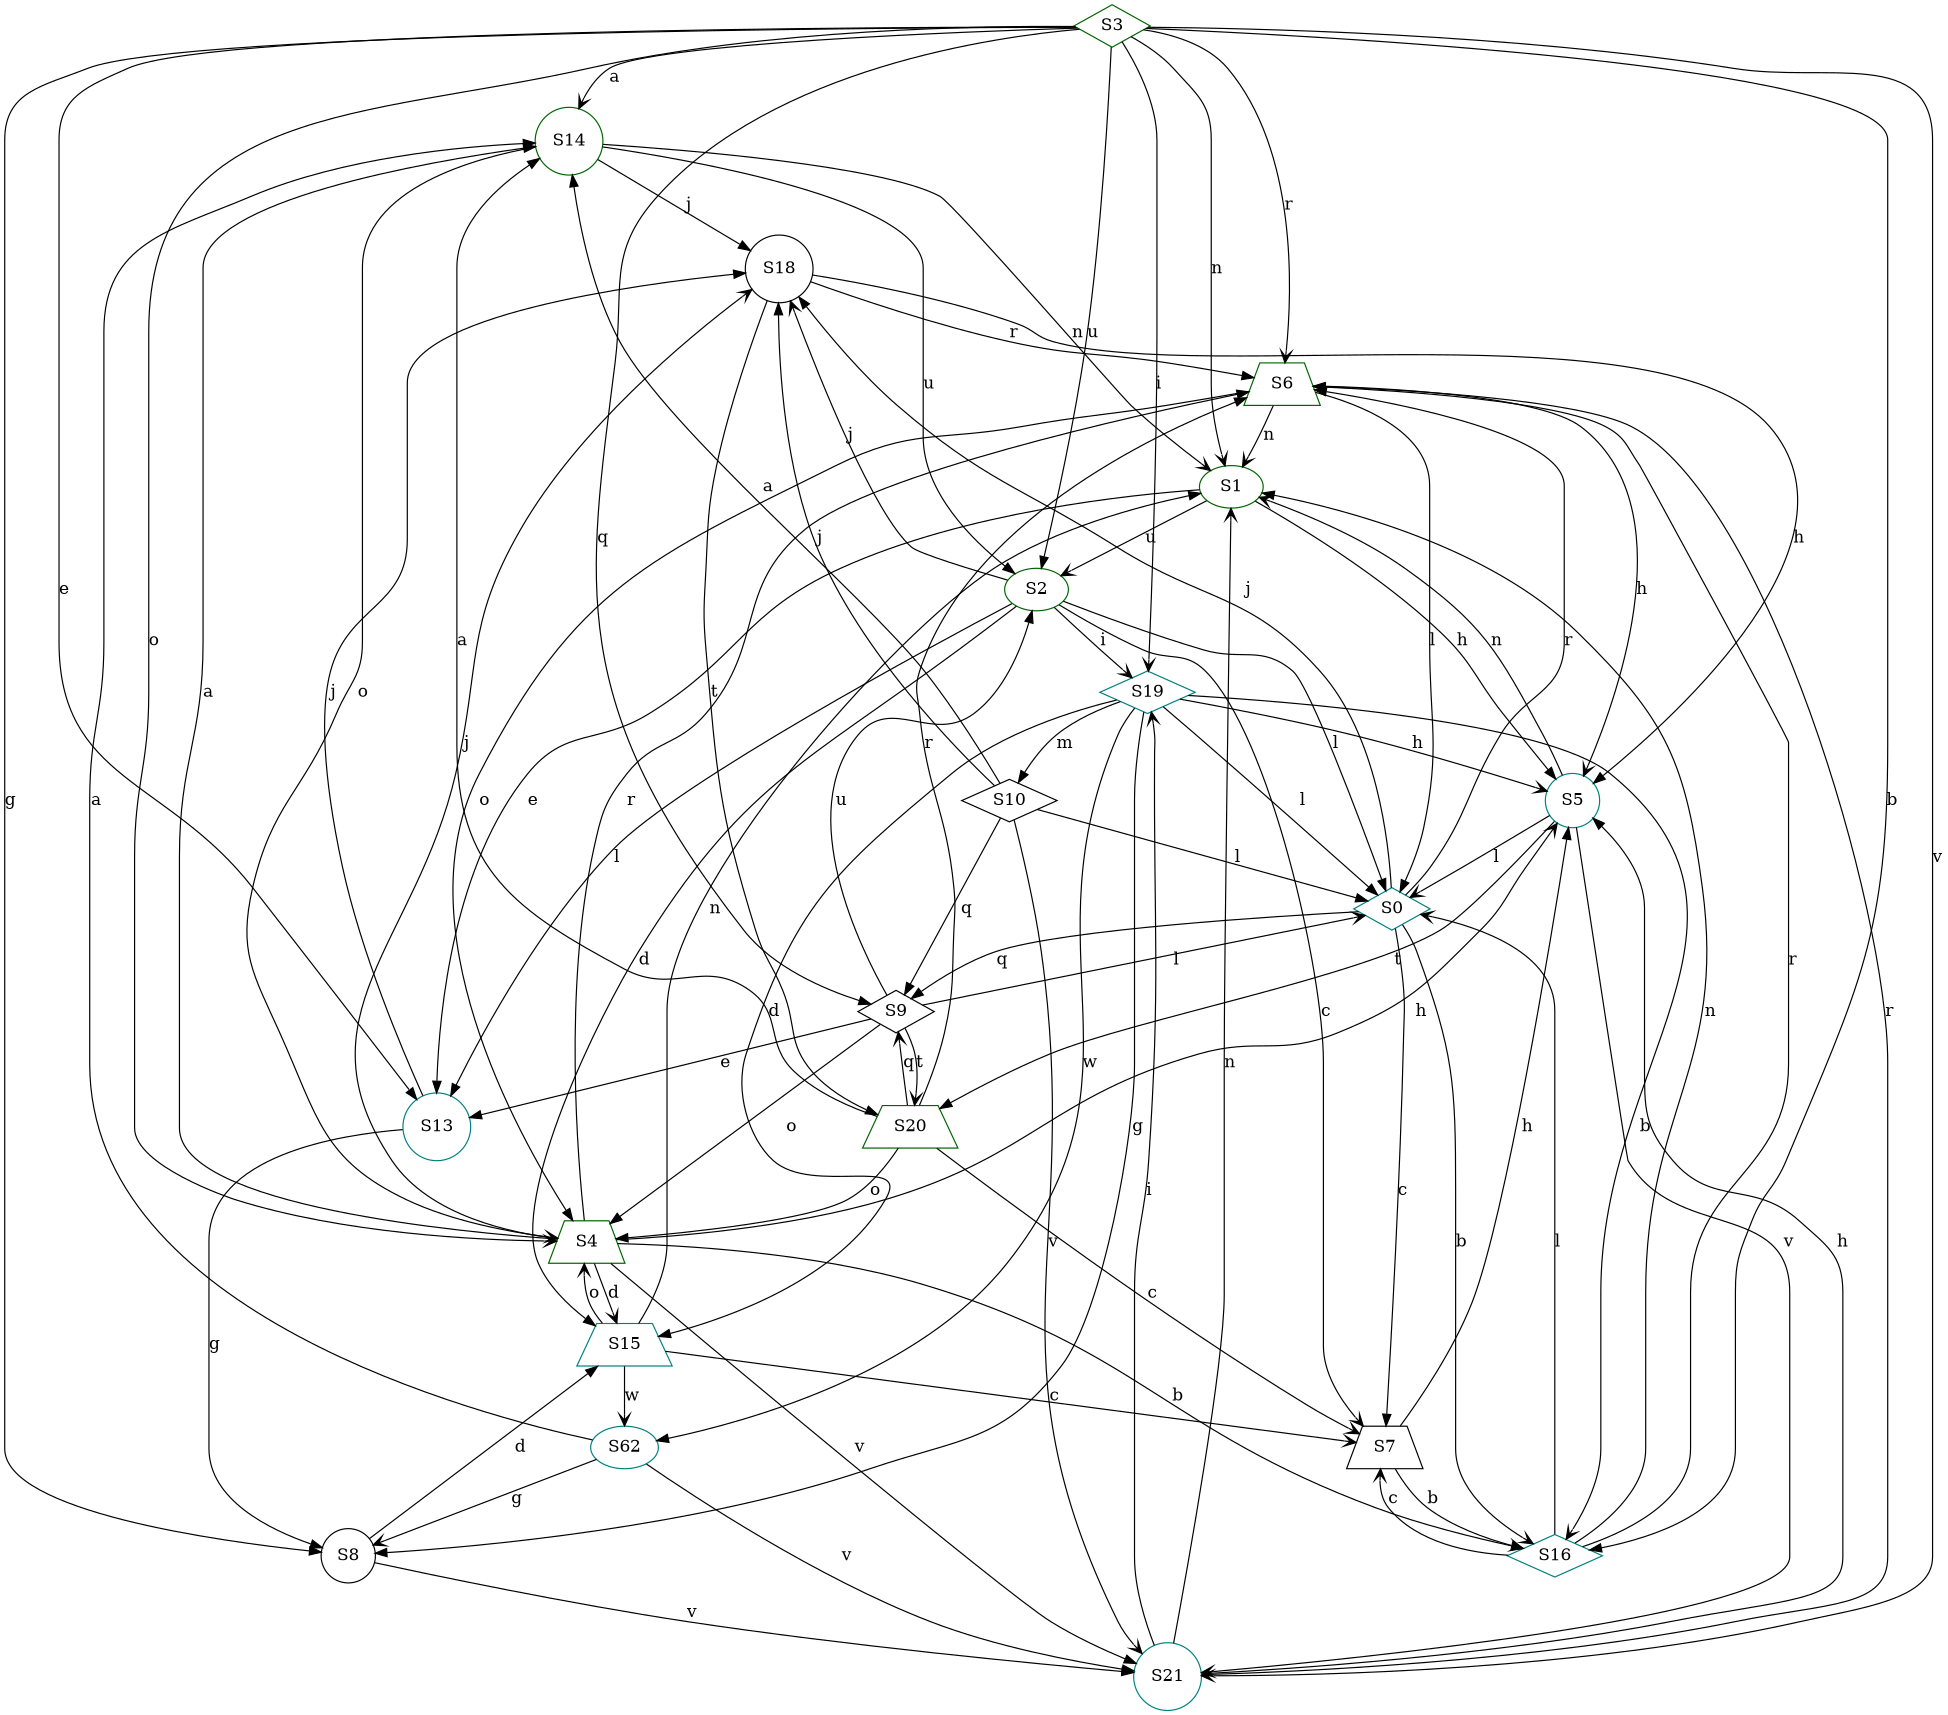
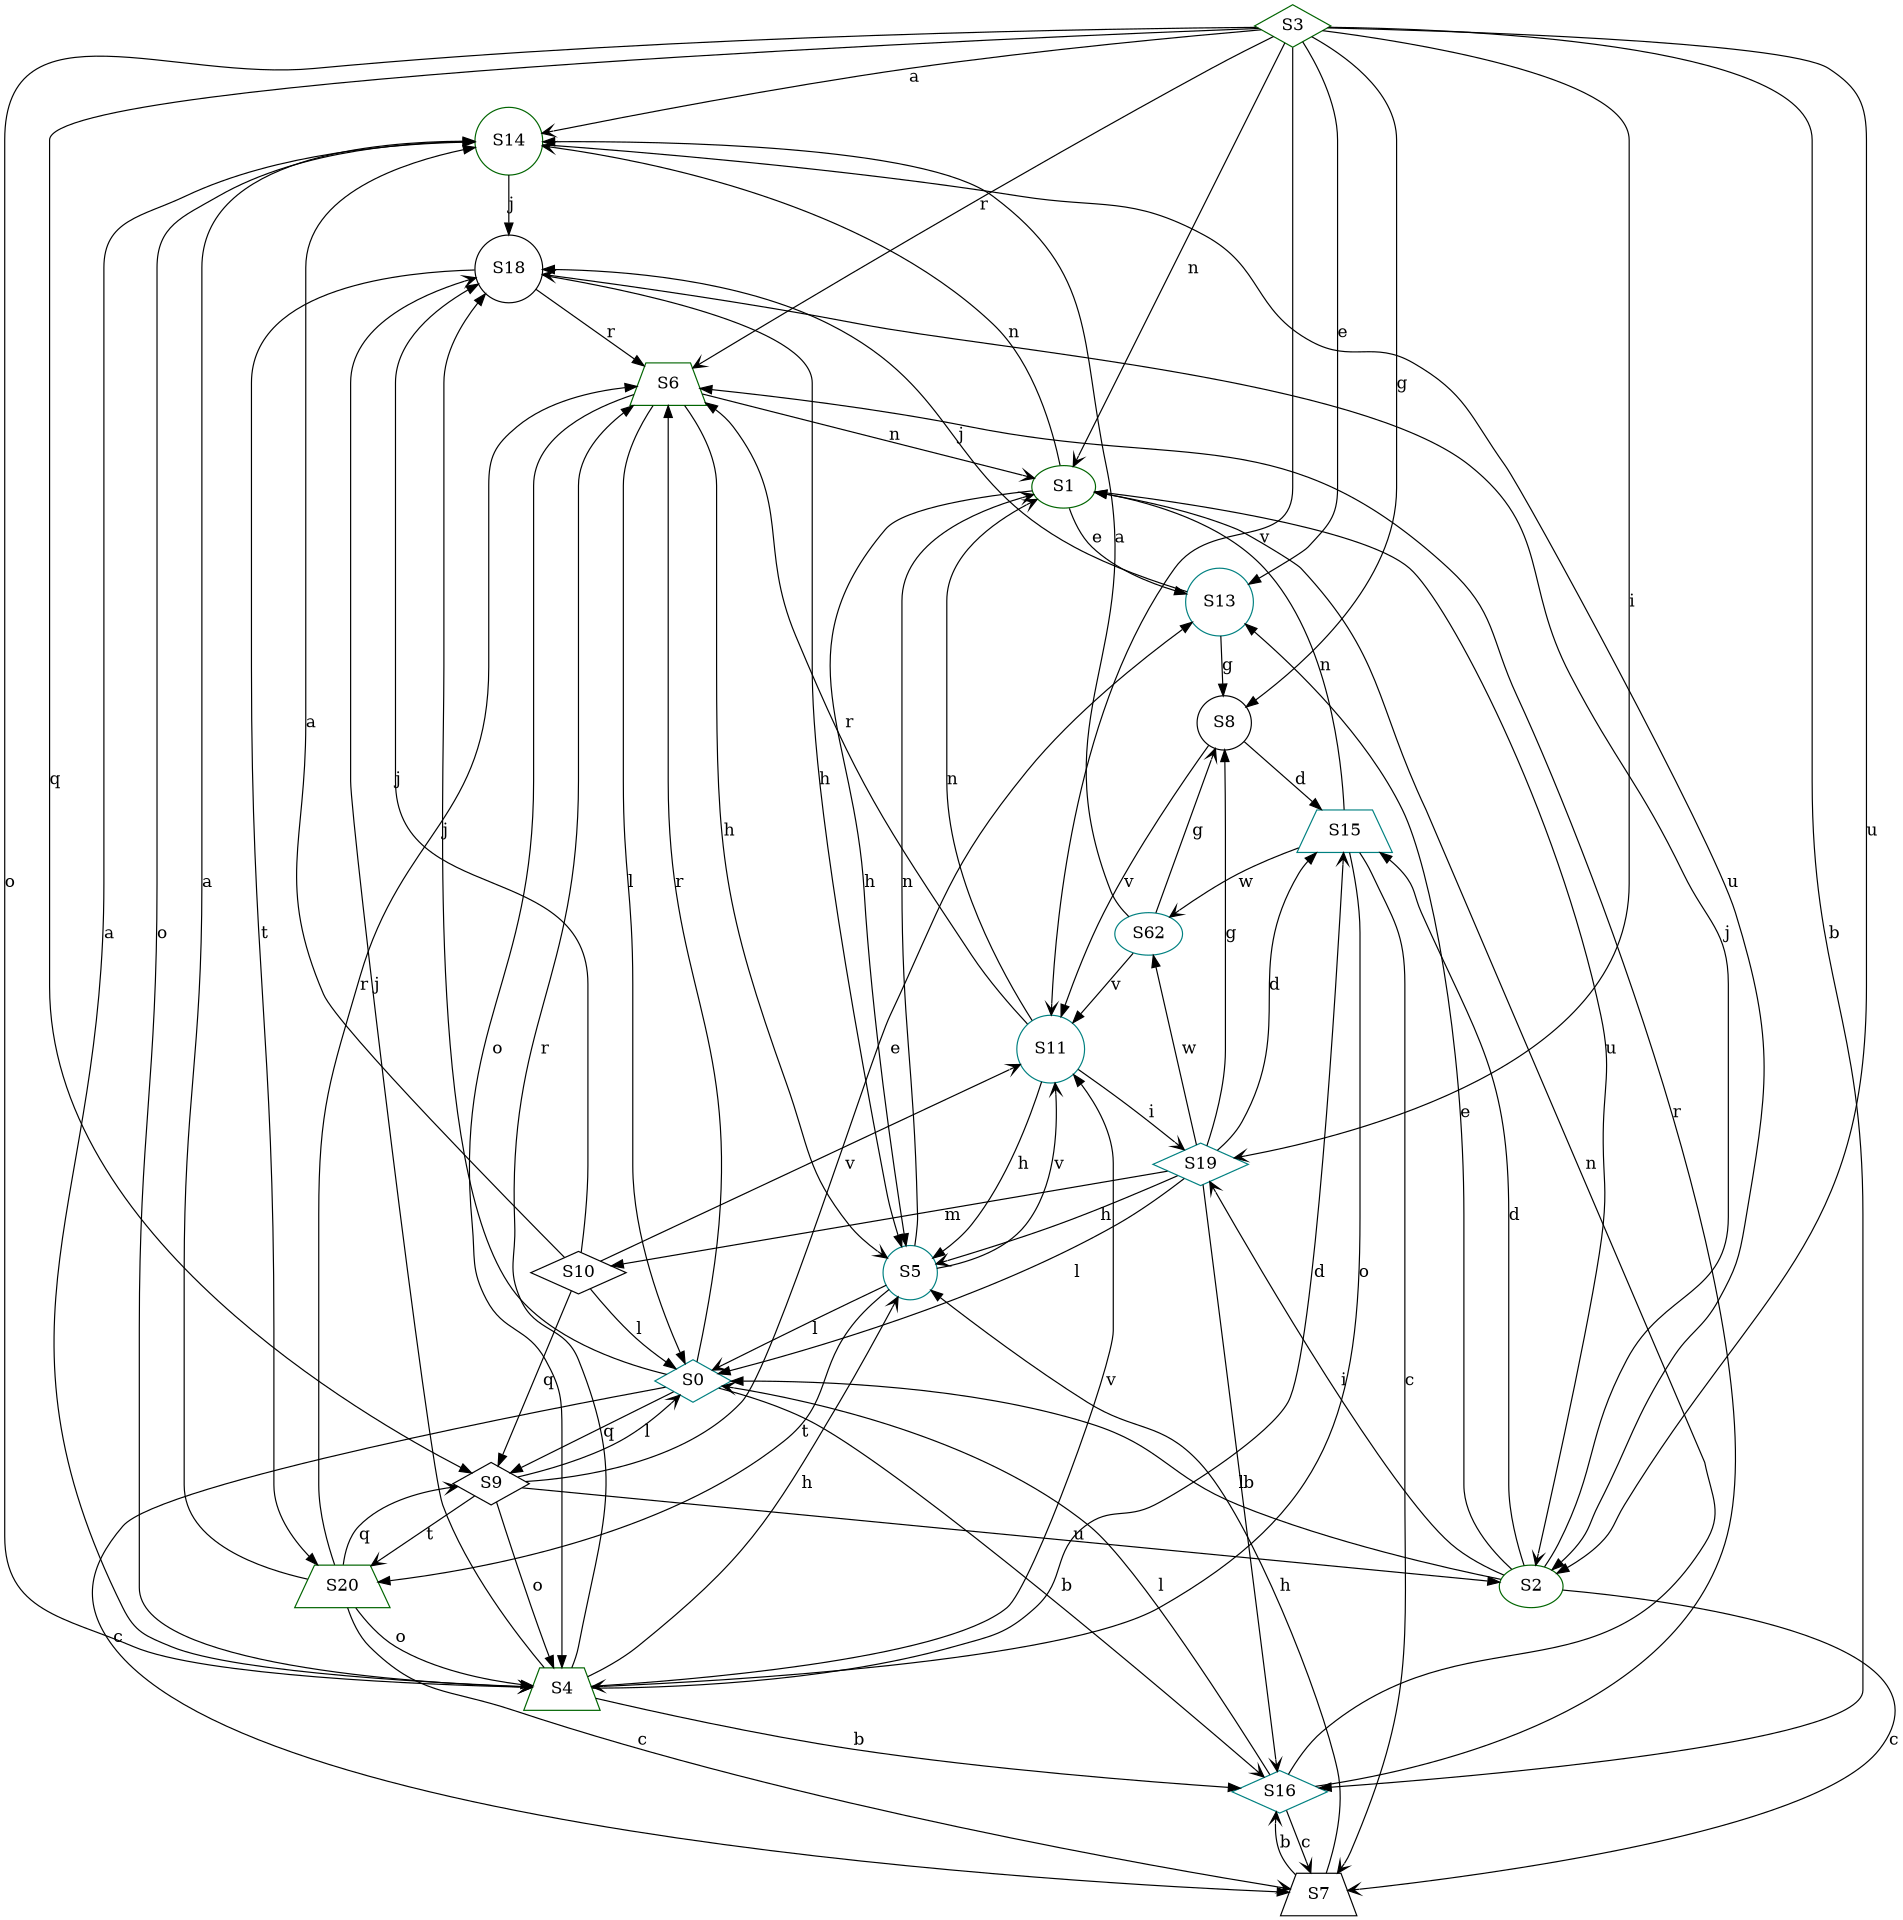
edge "S14" -> "S1": reversed
edge "S2" -> "S13": label "l" -> "e"
node "S21": label "S21" -> "S11"
